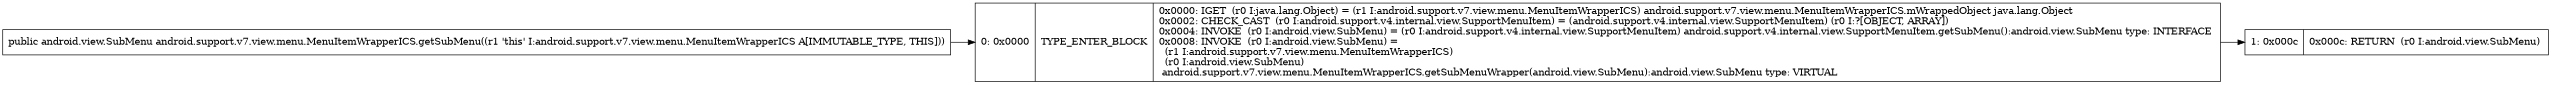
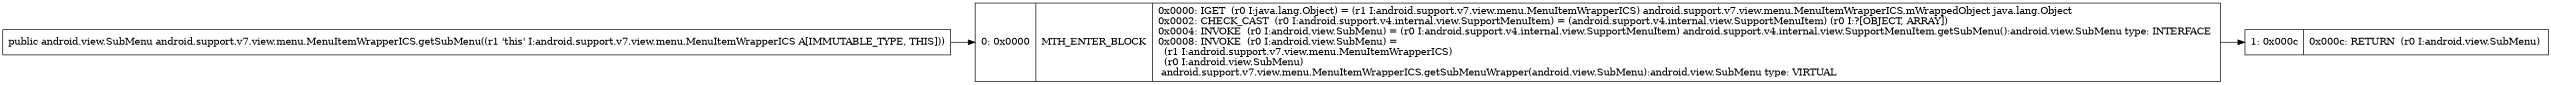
node "0: 0x0000": text "TYPE_ENTER_BLOCK" -> "MTH_ENTER_BLOCK"
